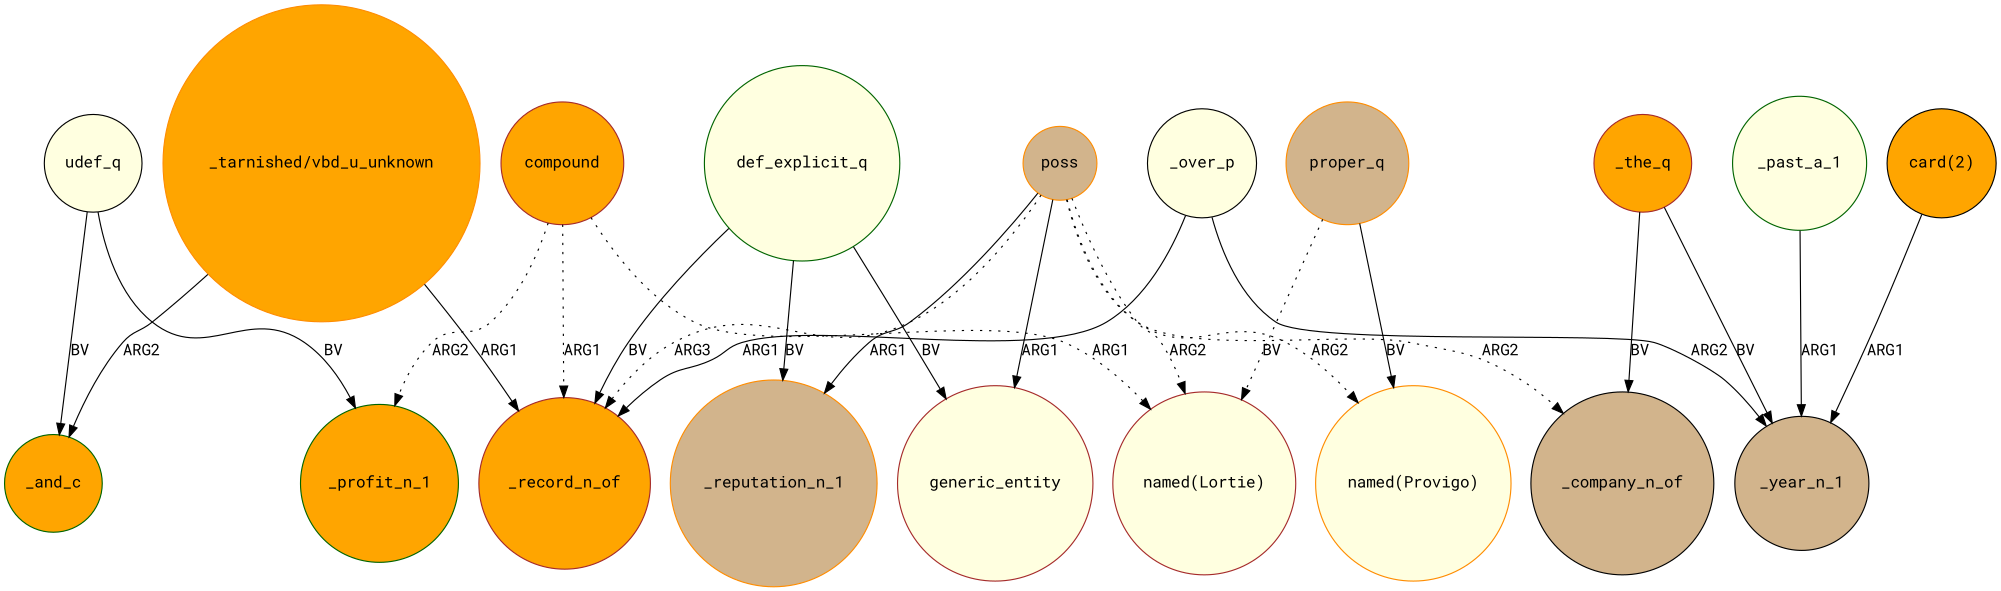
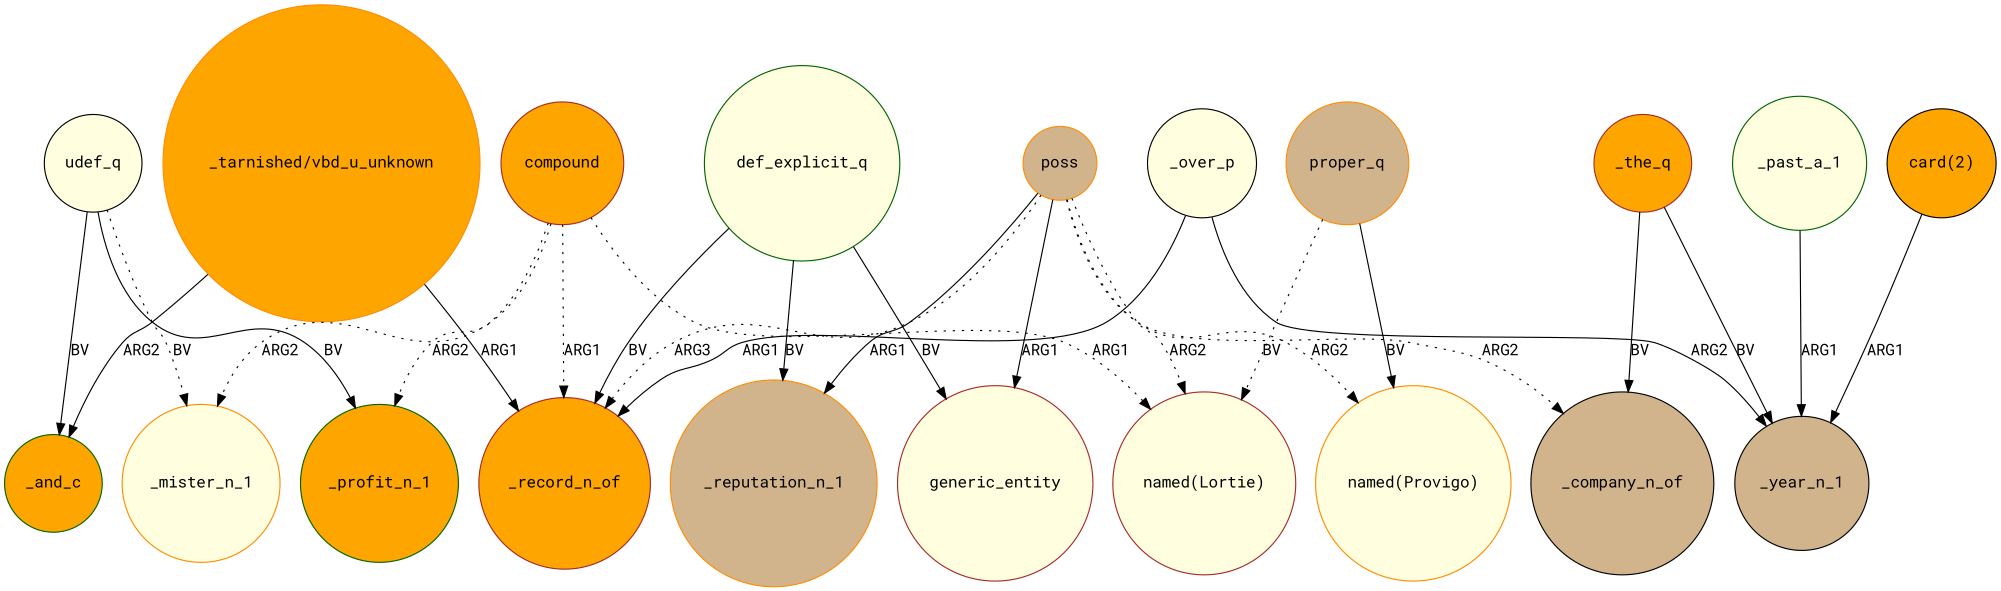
node "_mister_n_1": added
